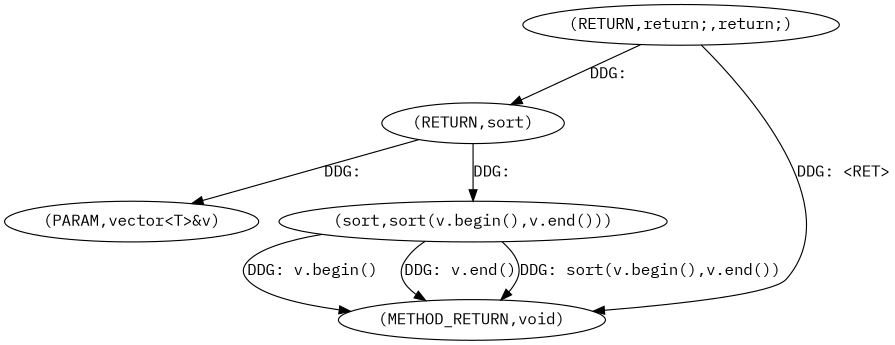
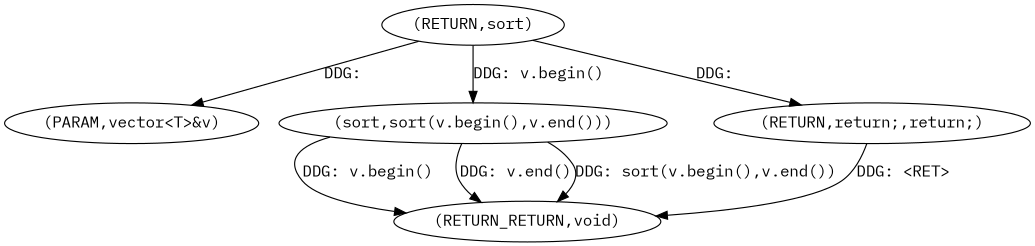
edge "(RETURN,return;,return;)" -> "(RETURN,sort)": reversed
edge "(RETURN,sort)" -> "(sort,sort(v.begin(),v.end()))": label "DDG: " -> "DDG: v.begin()"
node "(METHOD_RETURN,void)": label "(METHOD_RETURN,void)" -> "(RETURN_RETURN,void)"
